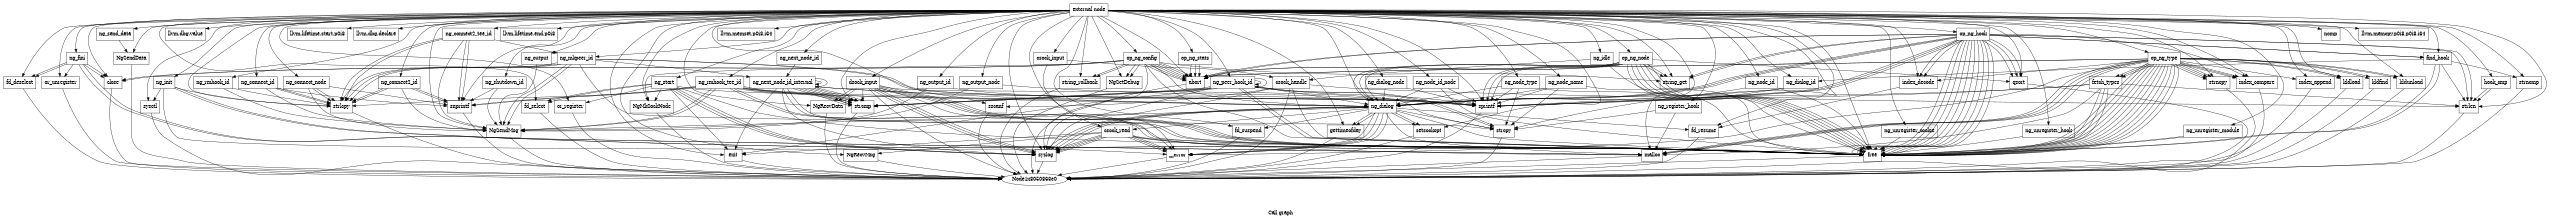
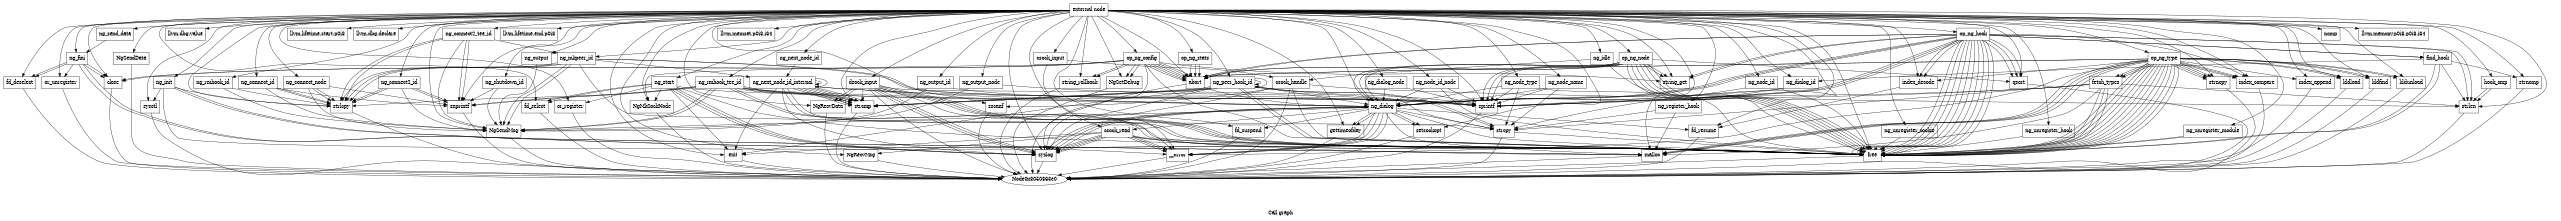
edge "external node" -> "find_hook": now "external node" -> "kldfind"
edge "ng_send_data" -> "NgSendData": now "ng_send_data" -> "ng_fini"
edge "op_ng_config" -> "ng_dialog": now "abort" -> "ng_dialog"
edge "ng_node_name" -> "free": now "strcpy" -> "free"
edge "fetch_types" -> "strcpy": added
node "Node1x8050863e0": label "Node1x8050863e0" -> "Node0x8050863e0"
